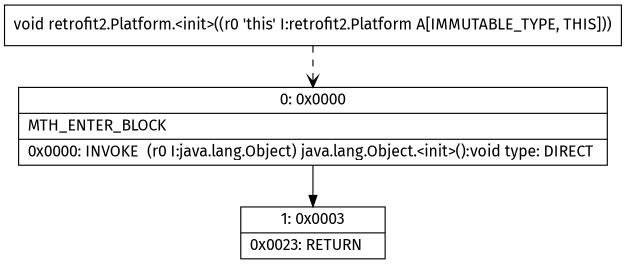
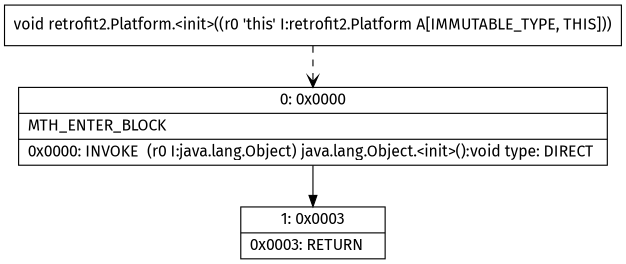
node "1: 0x0003": text "0x0023: RETURN" -> "0x0003: RETURN"
